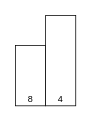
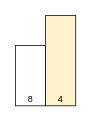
node "4": fillcolor #ffffff -> #fff2cc
